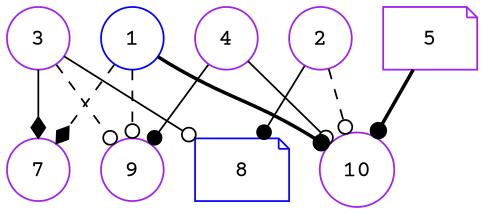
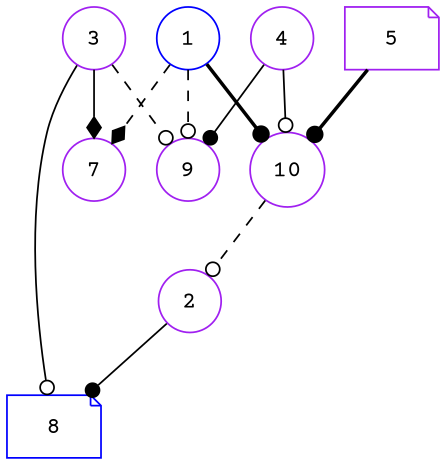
edge "2" -> "10": reversed
